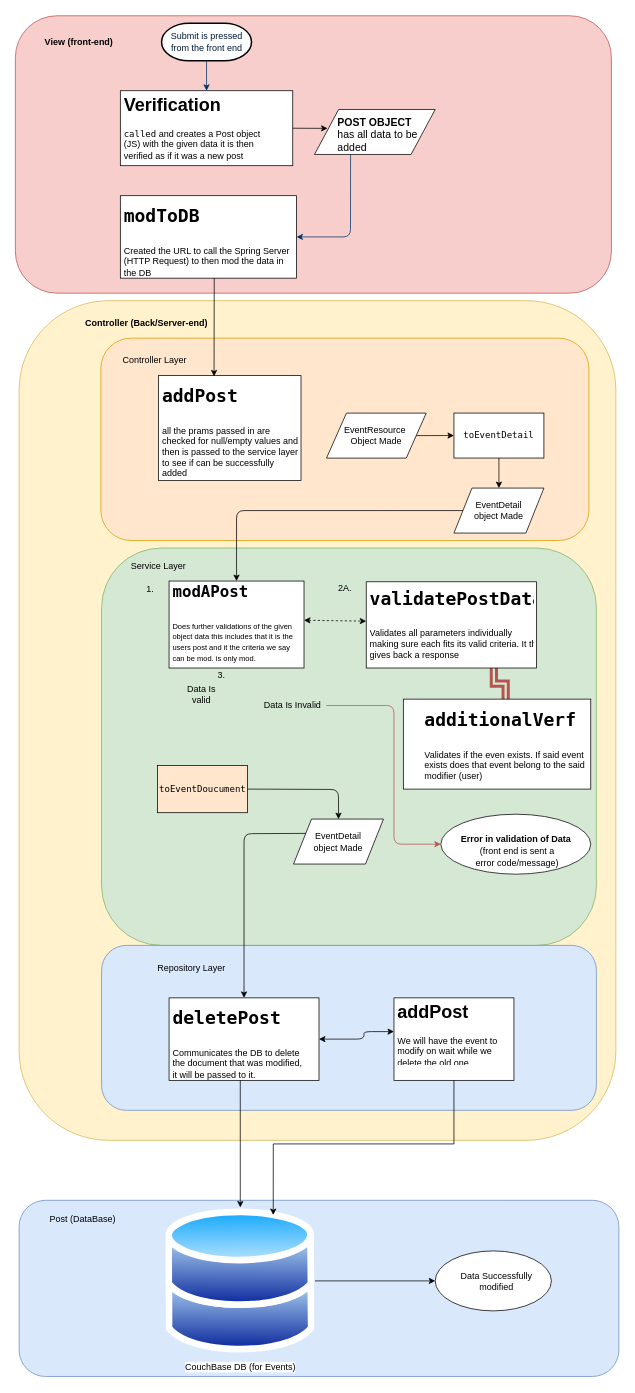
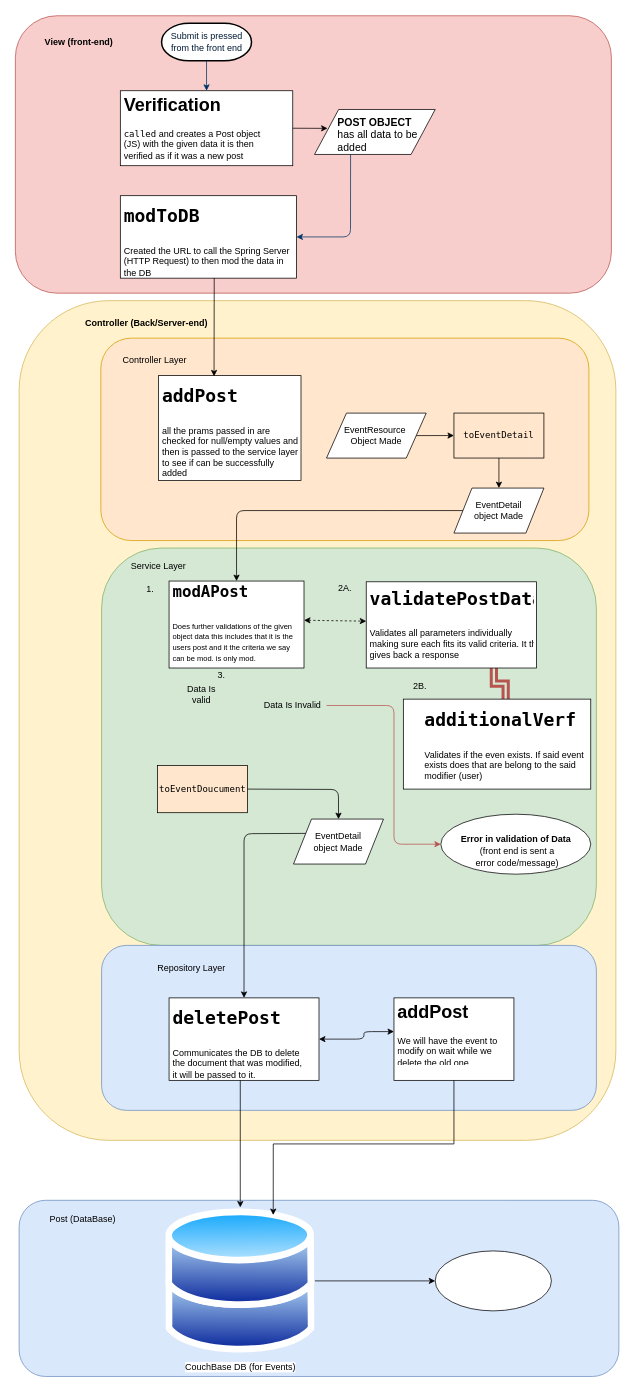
node "toEventDetail": fillcolor #ffffff -> #ffe6cc
node "2B.": added
node "additionalVerfValidates if the even exists. If said event exists does that event belong to the said modifier (user)": label "additionalVerfValidates if the even exists. If said event exists does that event belong to the said modifier (user)" -> "additionalVerfValidates if the even exists. If said event exists does that are belong to the said modifier (user)"
node "Data Successfully modified": removed
